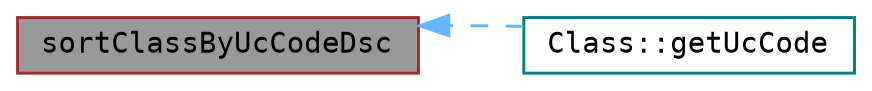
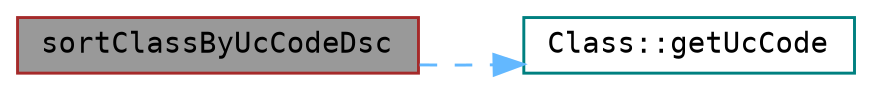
edge "Class::getUcCode" -> "sortClassByUcCodeDsc": reversed
